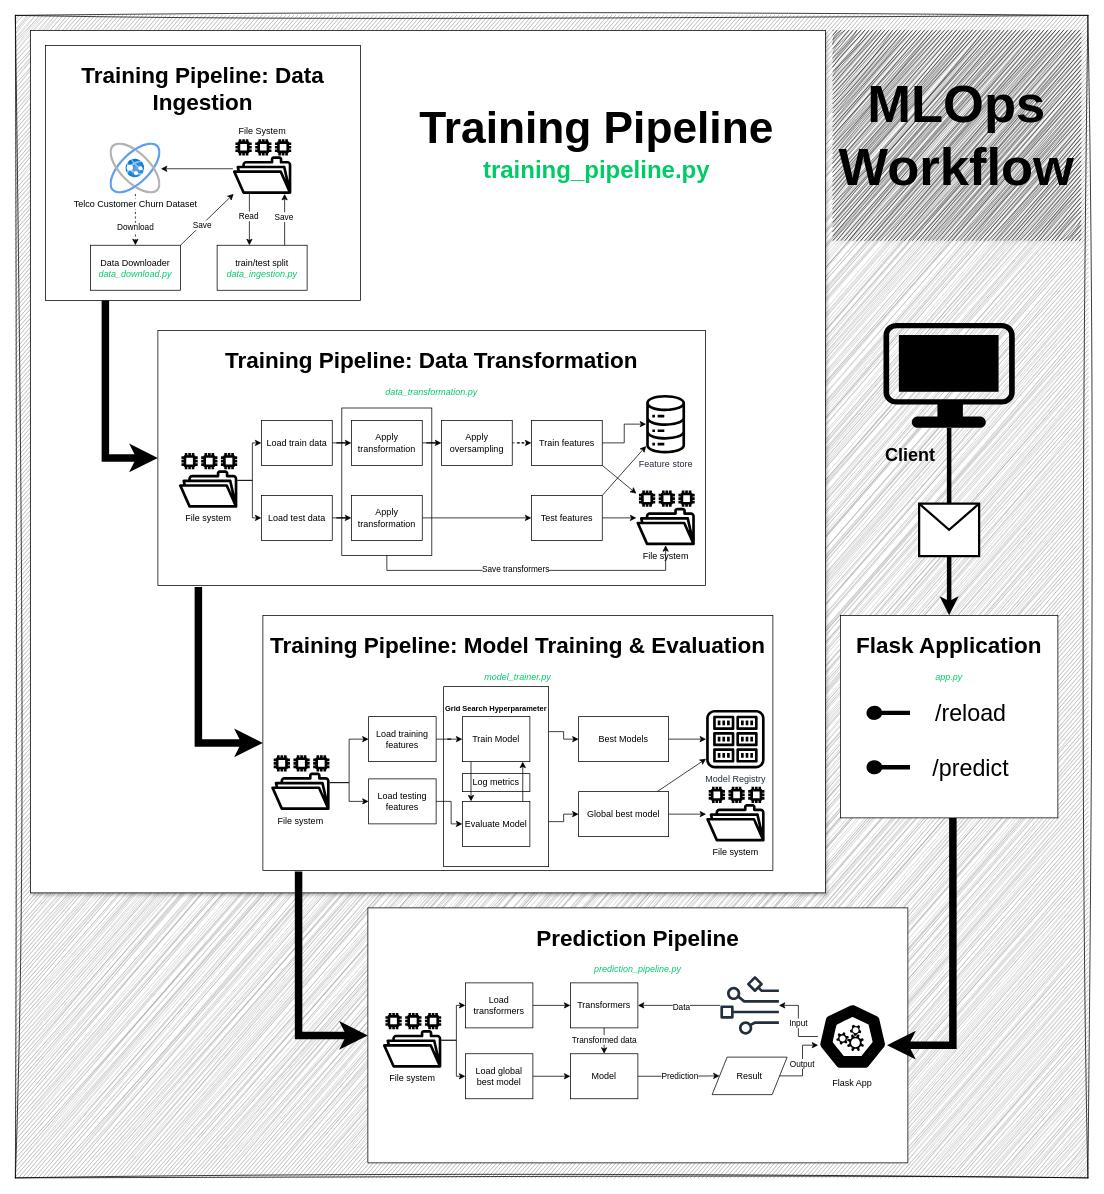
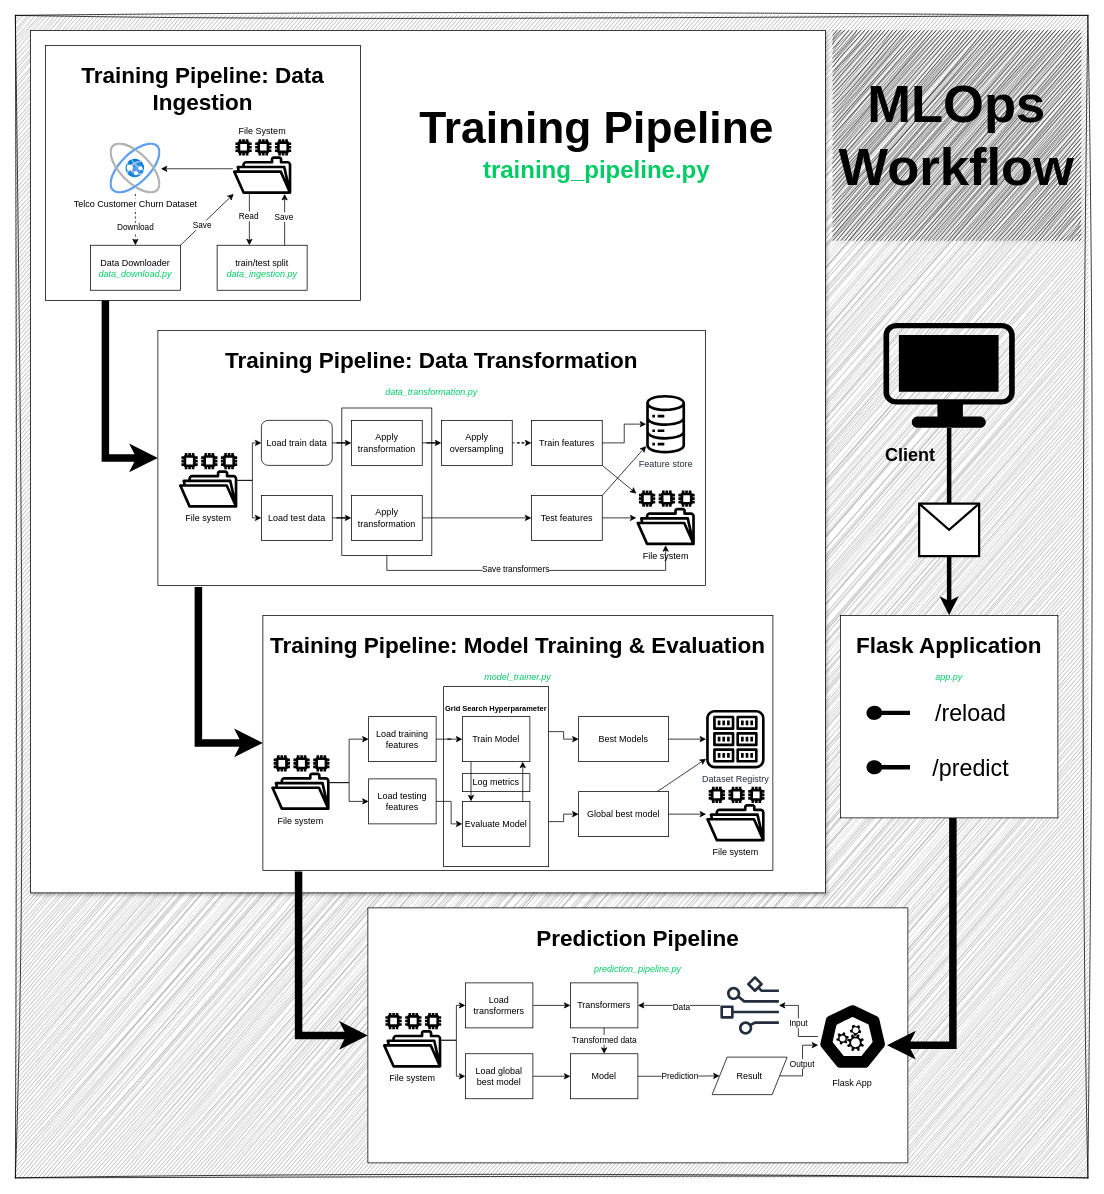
node "Load train data": shape rectangle -> rounded rectangle
node "Model Registry": label "Model Registry" -> "Dataset Registry"
